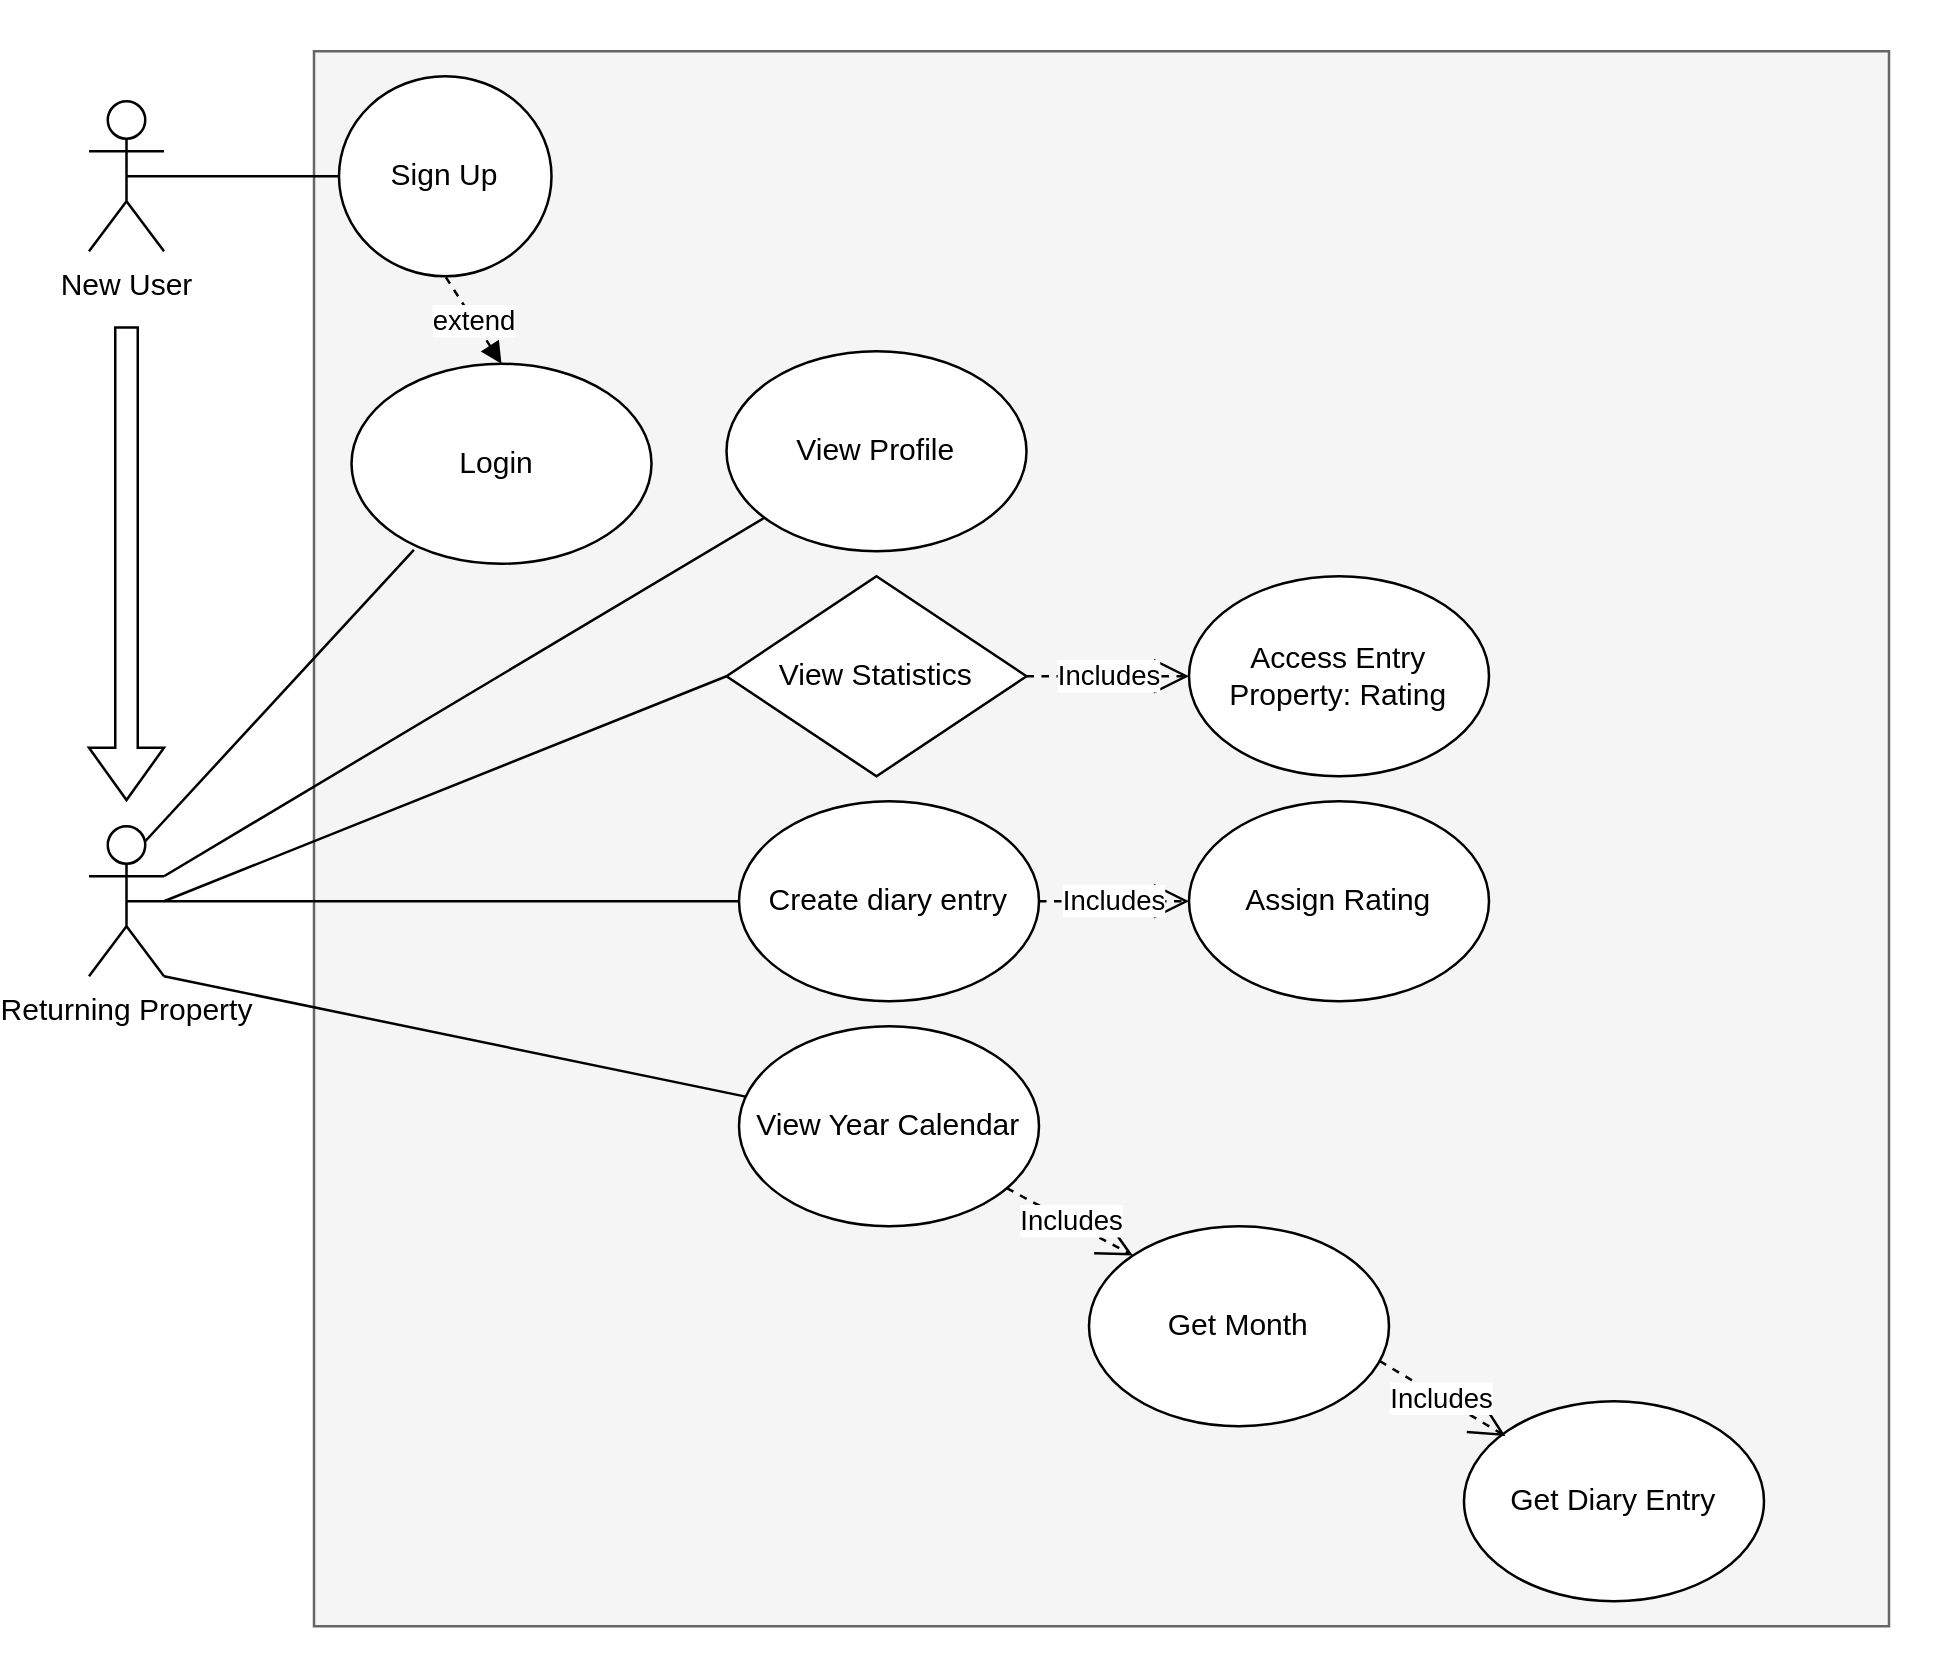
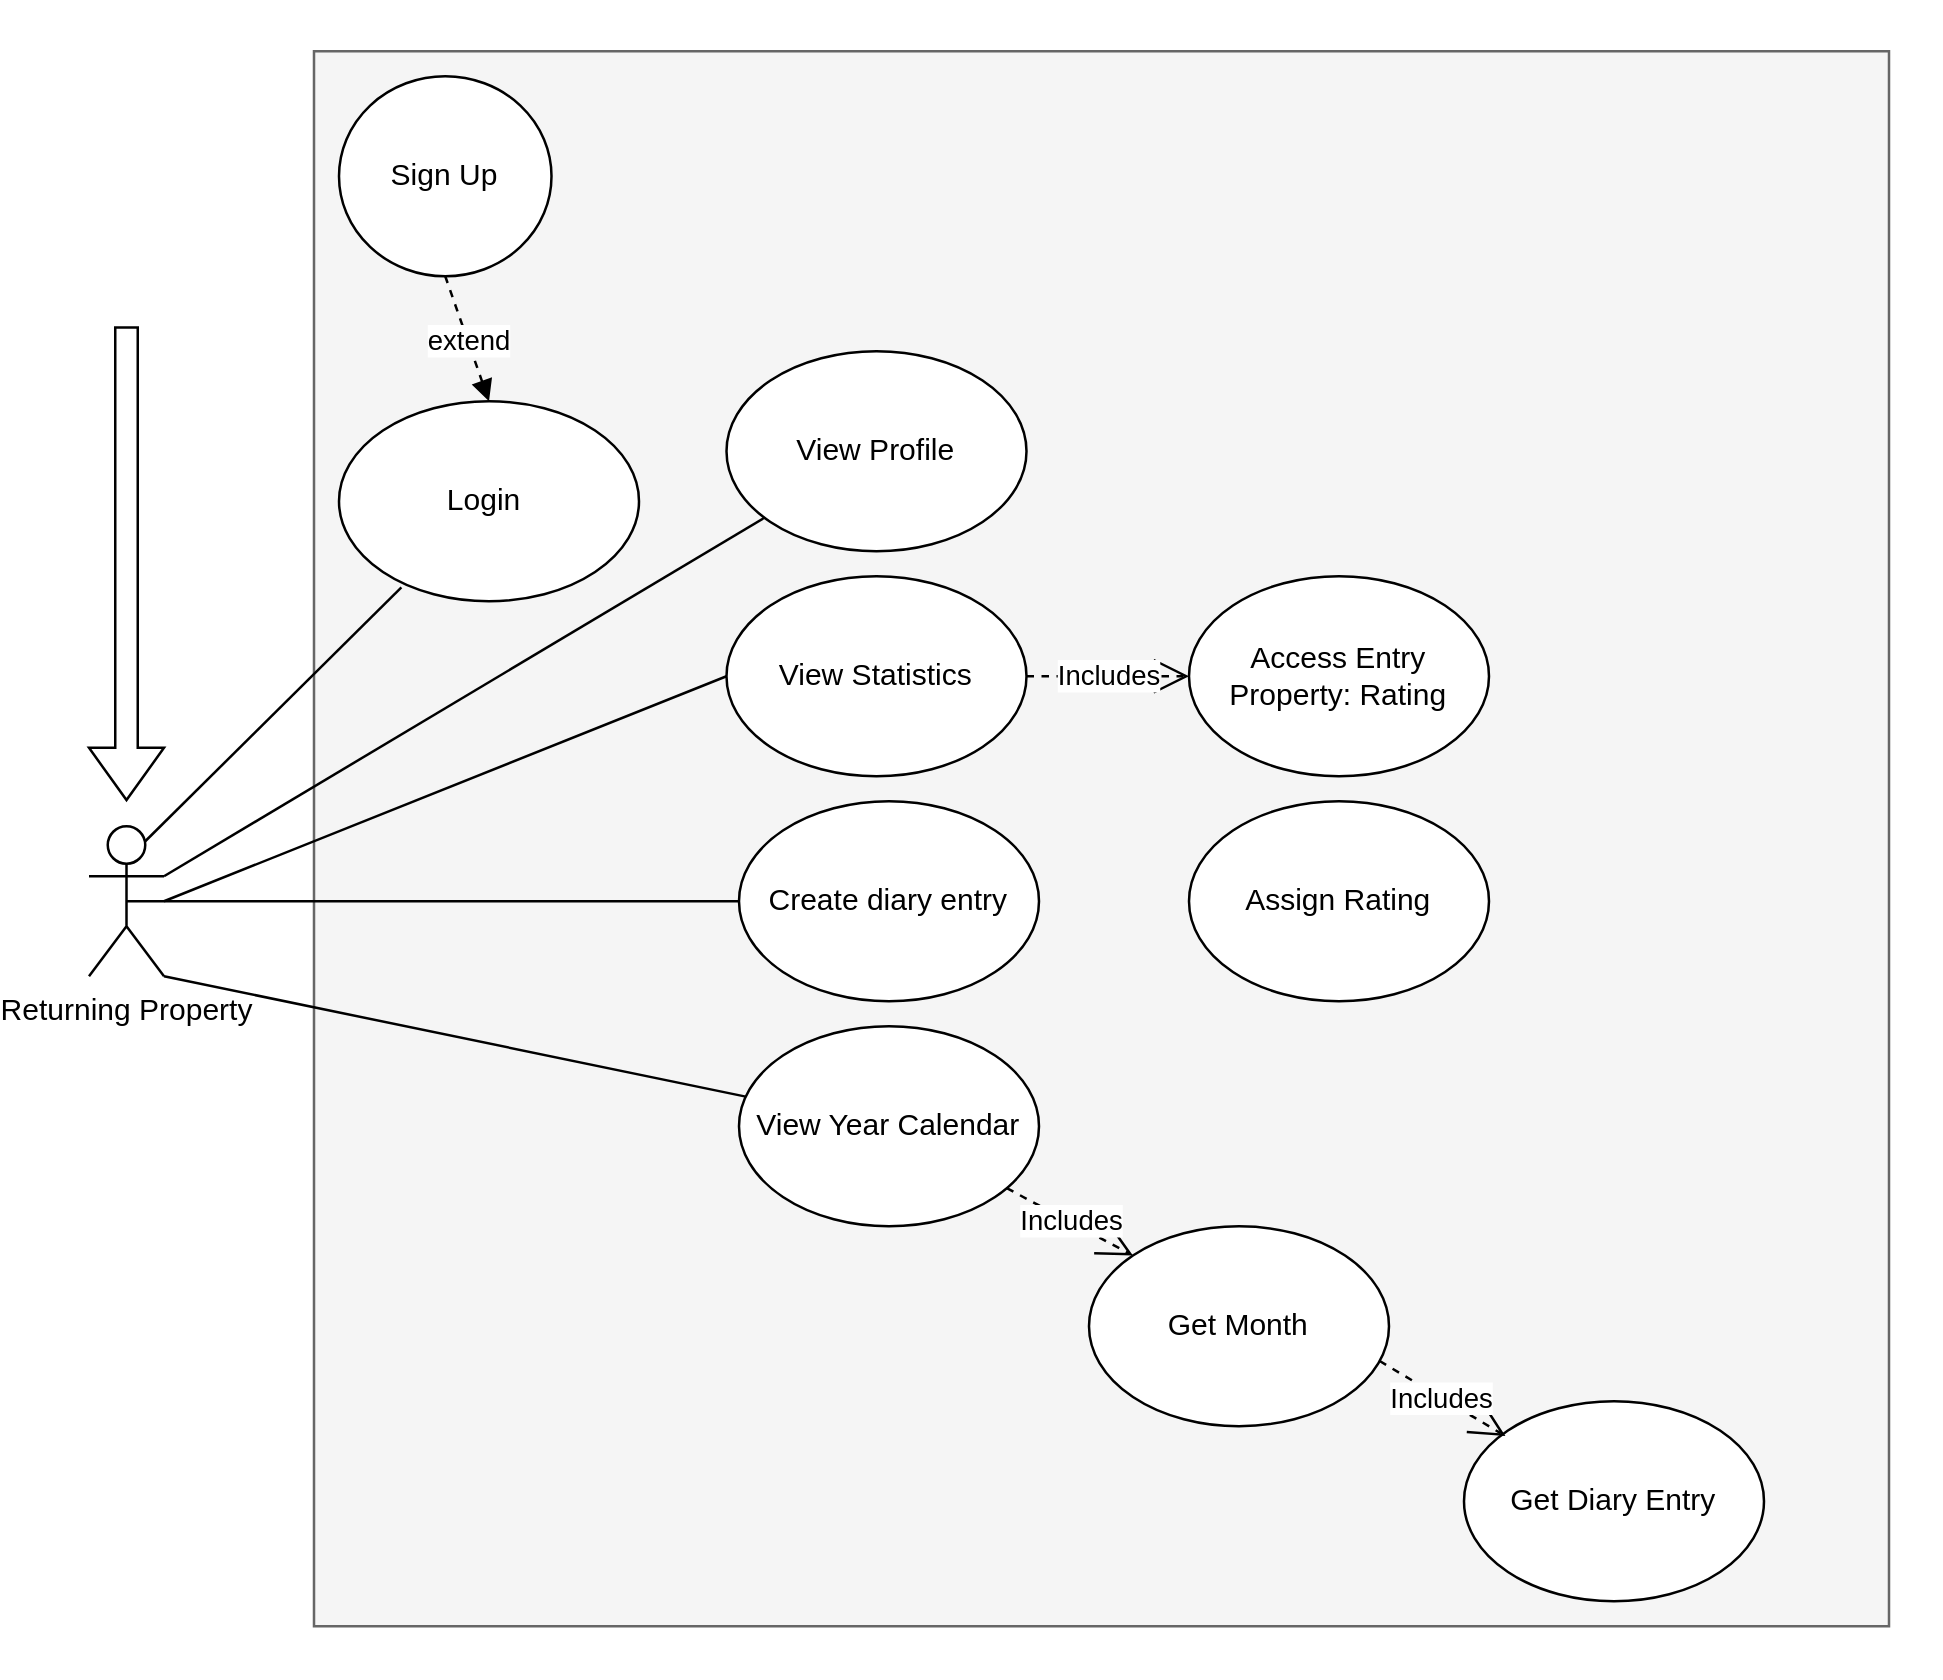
node "New User": removed
edge "New User" -- "Sign Up": removed
node "Login": moved (501, 464) -> (489, 501)
node "View Statistics": shape diamond -> ellipse
edge "Create diary entry" -> "Assign Rating": removed, label "Includes"
